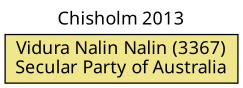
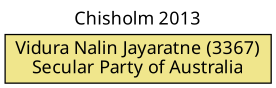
node "Vidura Nalin Nalin (3367) Secular Party of Australia": label "Vidura Nalin Nalin (3367) Secular Party of Australia" -> "Vidura Nalin Jayaratne (3367) Secular Party of Australia"
